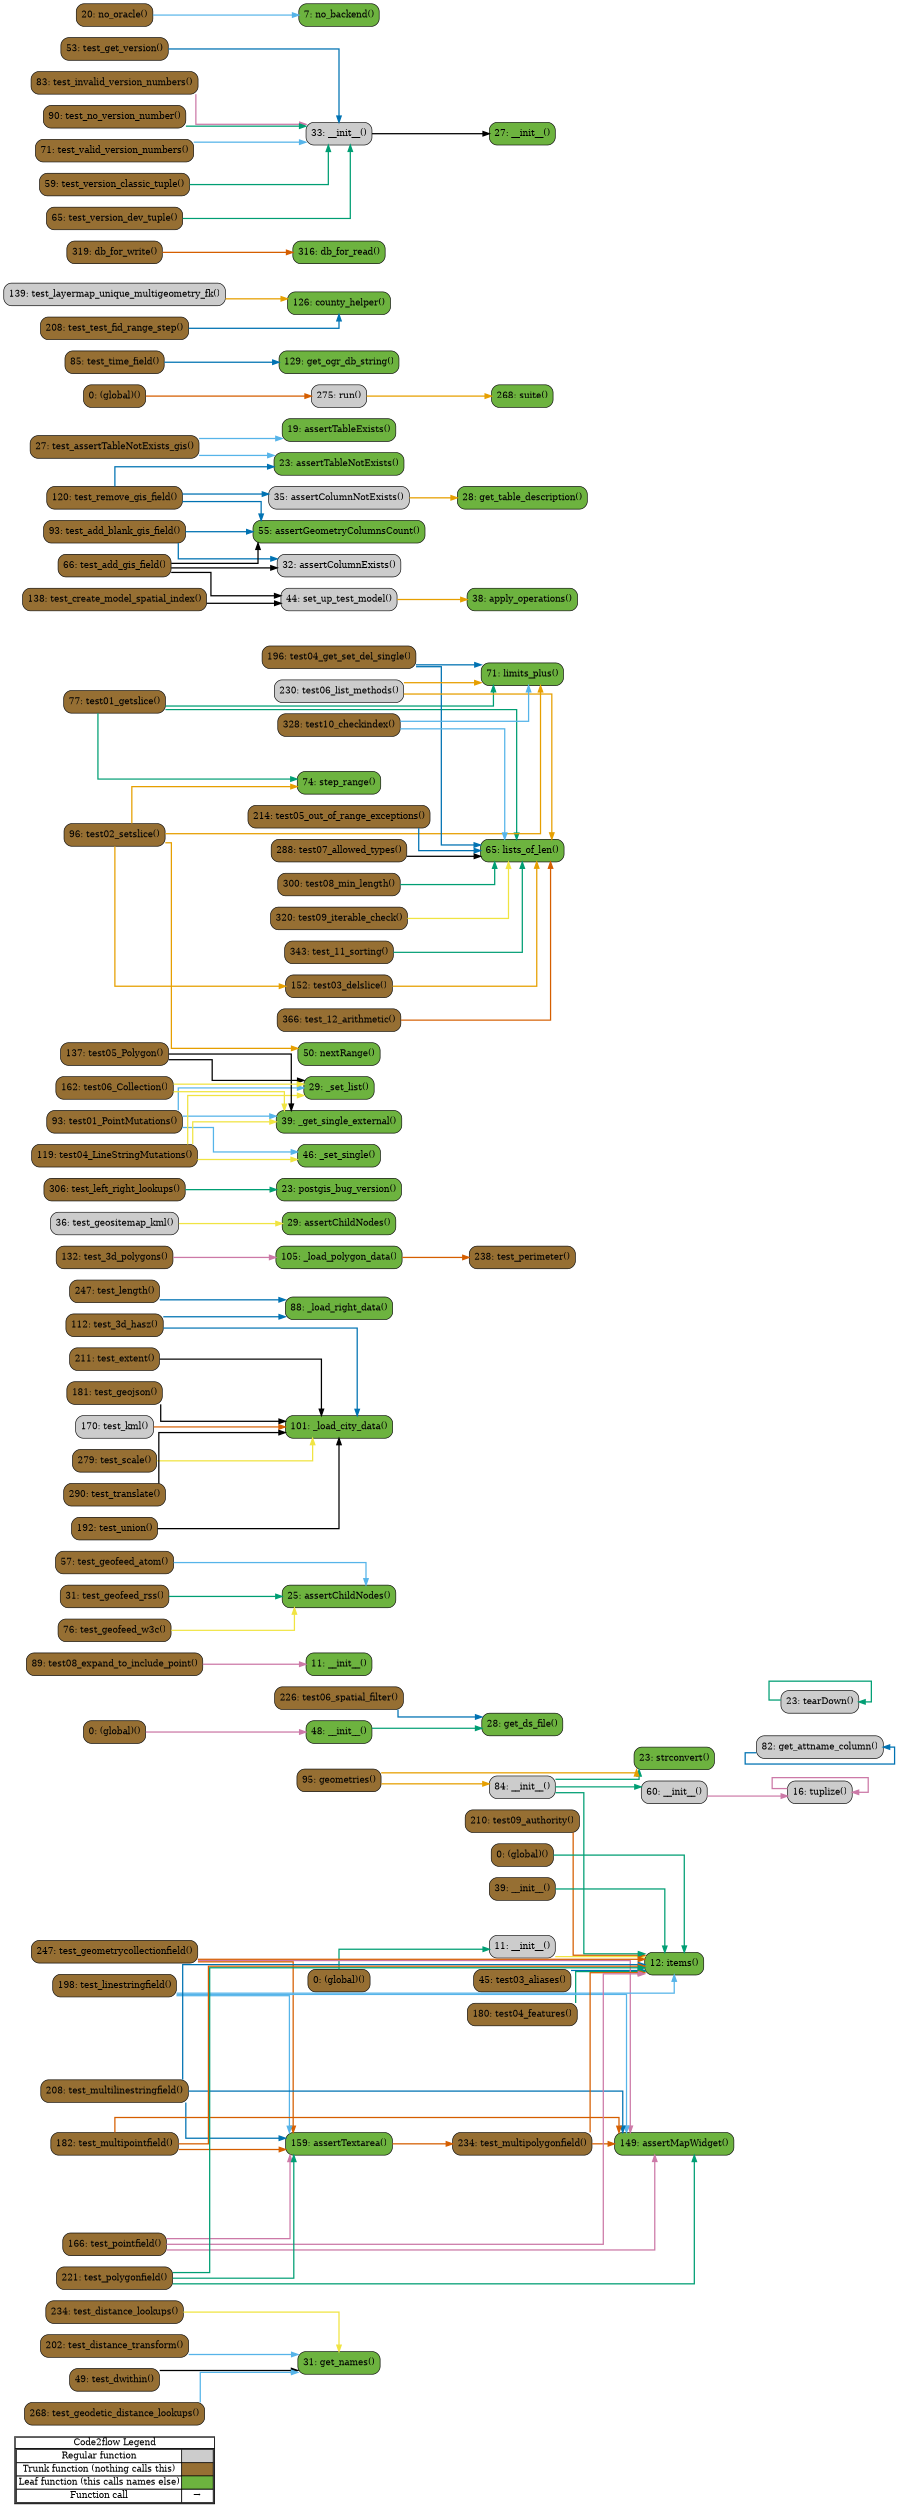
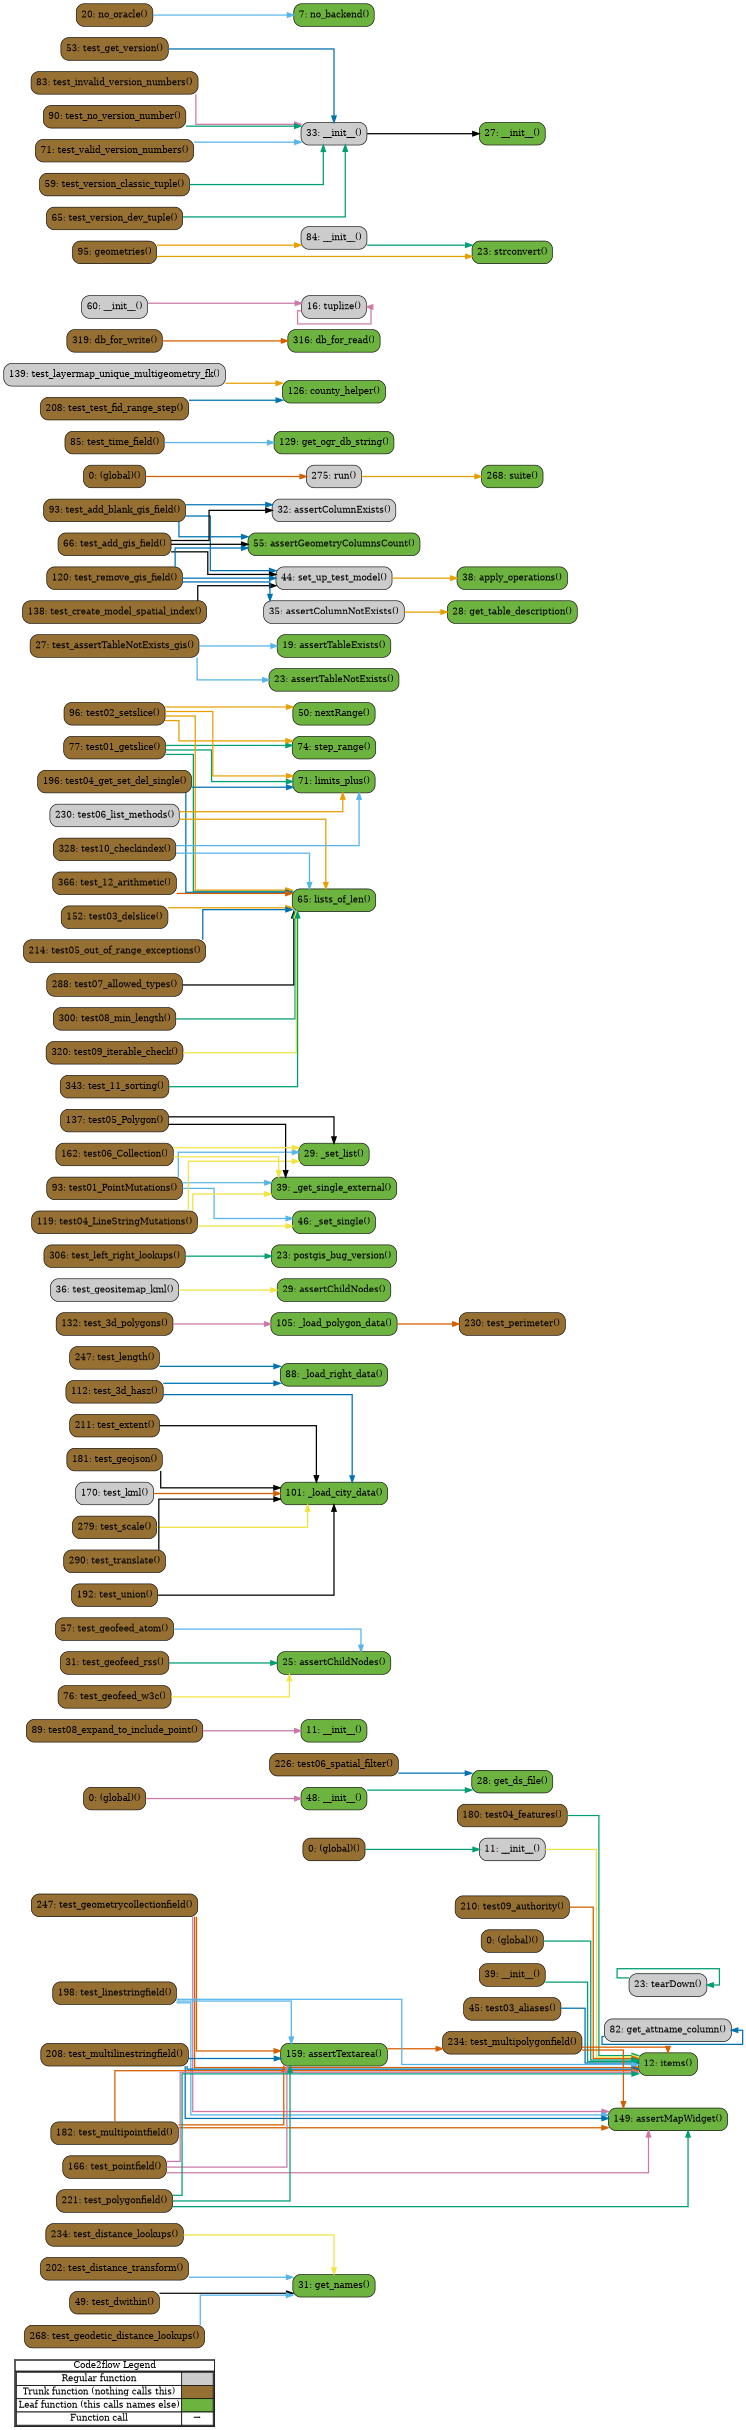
edge "85: test_time_field()" -> "129: get_ogr_db_string()": color #0072b2 -> #56b4e9
edge "120: test_remove_gis_field()" -> "23: assertTableNotExists()": now "120: test_remove_gis_field()" -> "44: set_up_test_model()"
edge "93: test_add_blank_gis_field()" -> "44: set_up_test_model()": added
edge "96: test02_setslice()" -> "152: test03_delslice()": now "96: test02_setslice()" -> "65: lists_of_len()"
node "238: test_perimeter()": label "238: test_perimeter()" -> "230: test_perimeter()"
edge "84: __init__()" -> "60: __init__()": removed
edge "84: __init__()" -> "12: items()": removed
